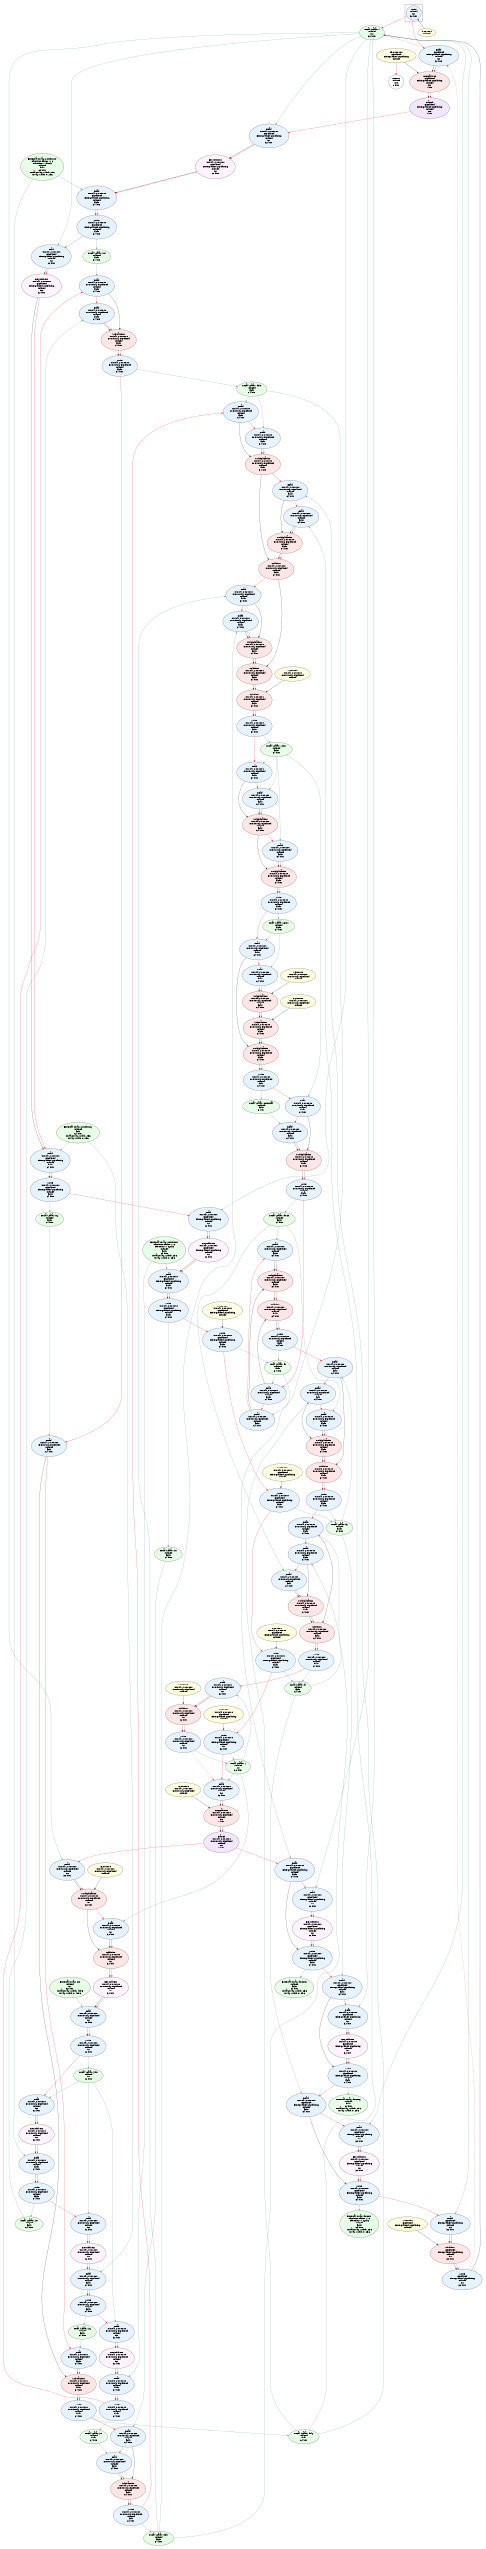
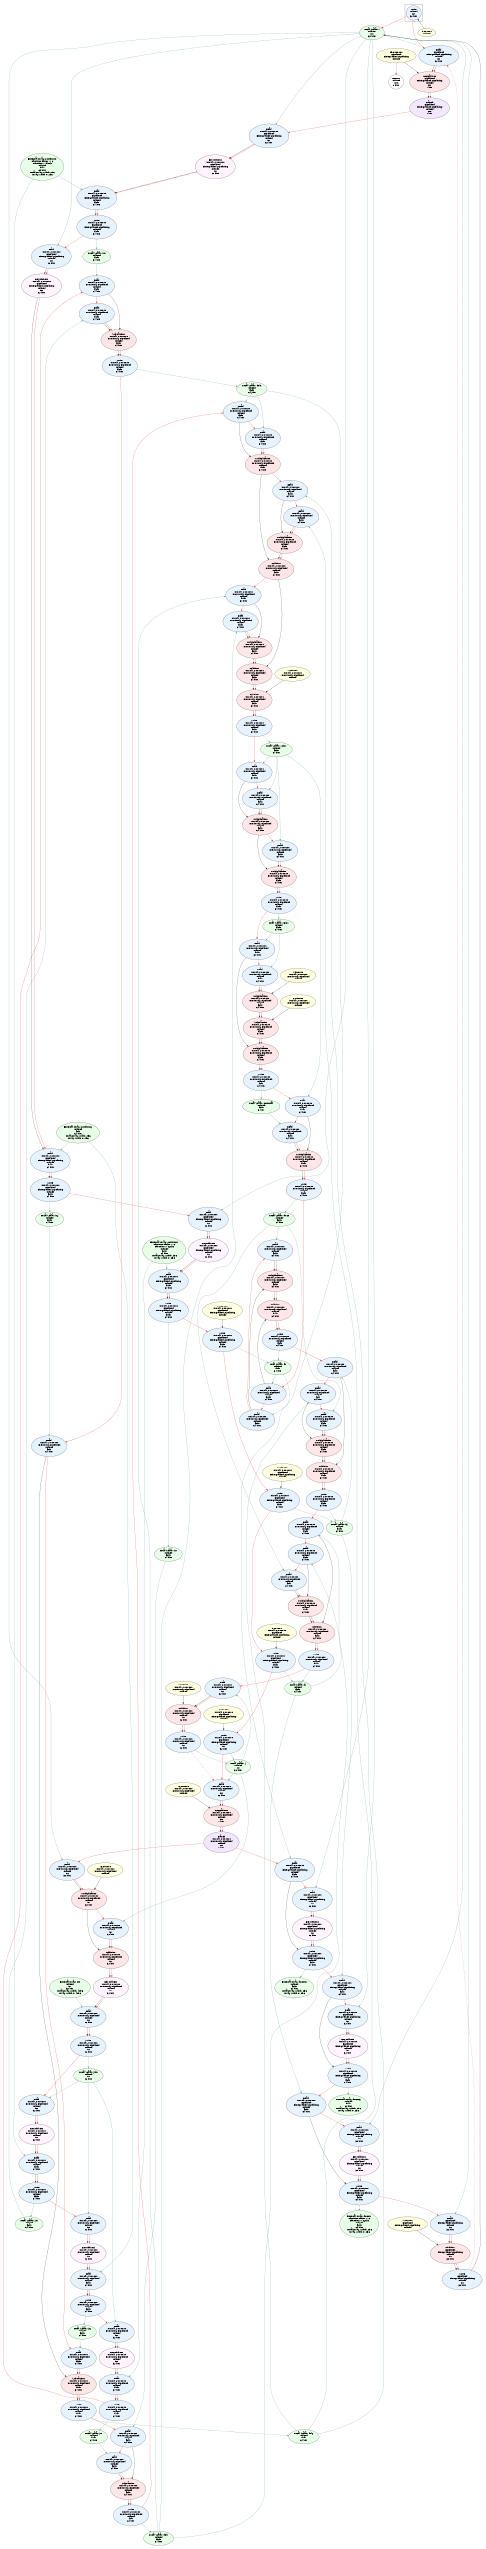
node "Local Scalar: i Inlined int 32 bits": label "Local Scalar: i Inlined int 32 bits" -> "Local Scalar: i Address int 32 bits"
node "Local Scalar: delx Inlined float 64 bits": label "Local Scalar: delx Inlined float 64 bits" -> "Local Scalar: delx Inlined float 64 jidx"
